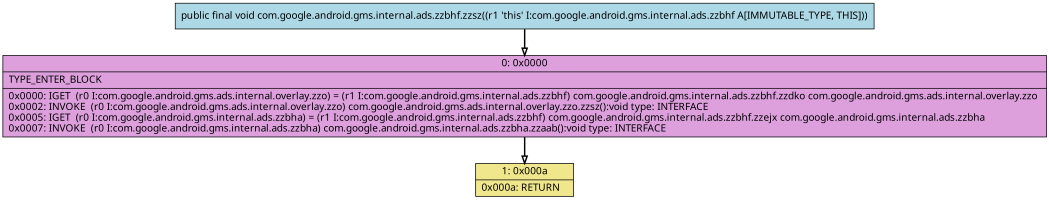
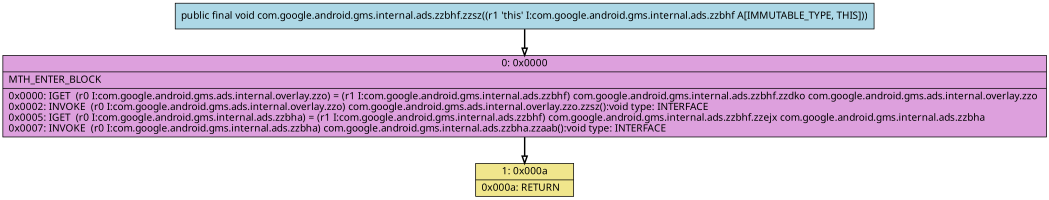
node "0: 0x0000": text "TYPE_ENTER_BLOCK" -> "MTH_ENTER_BLOCK"
